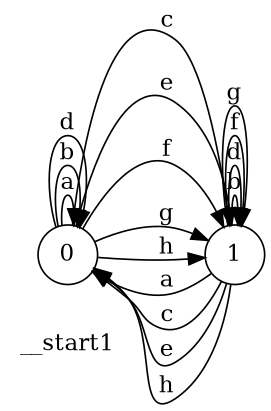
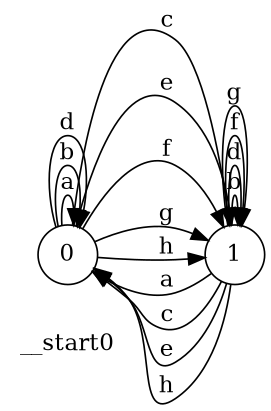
node "__start1": label "__start1" -> "__start0"
